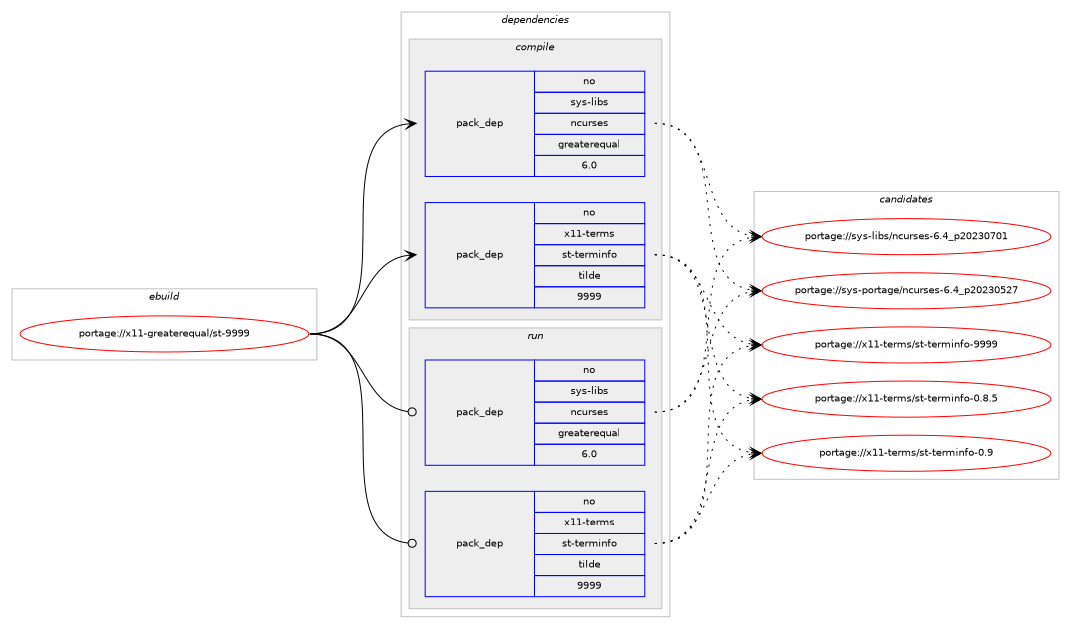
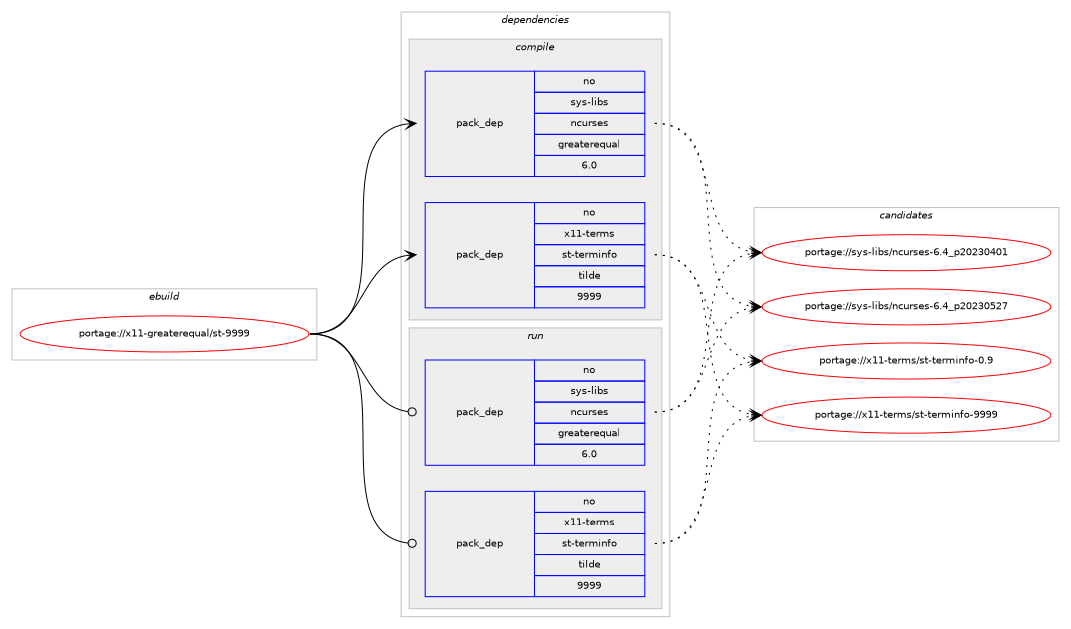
node "portage://sys-libs/ncurses-6.4_p20230701": label "portage://sys-libs/ncurses-6.4_p20230701" -> "portage://sys-libs/ncurses-6.4_p20230401"
node "portage://sys-portage/ncurses-6.4_p20230527": label "portage://sys-portage/ncurses-6.4_p20230527" -> "portage://sys-libs/ncurses-6.4_p20230527"
node "portage://x11-terms/st-terminfo-0.8.5": removed
